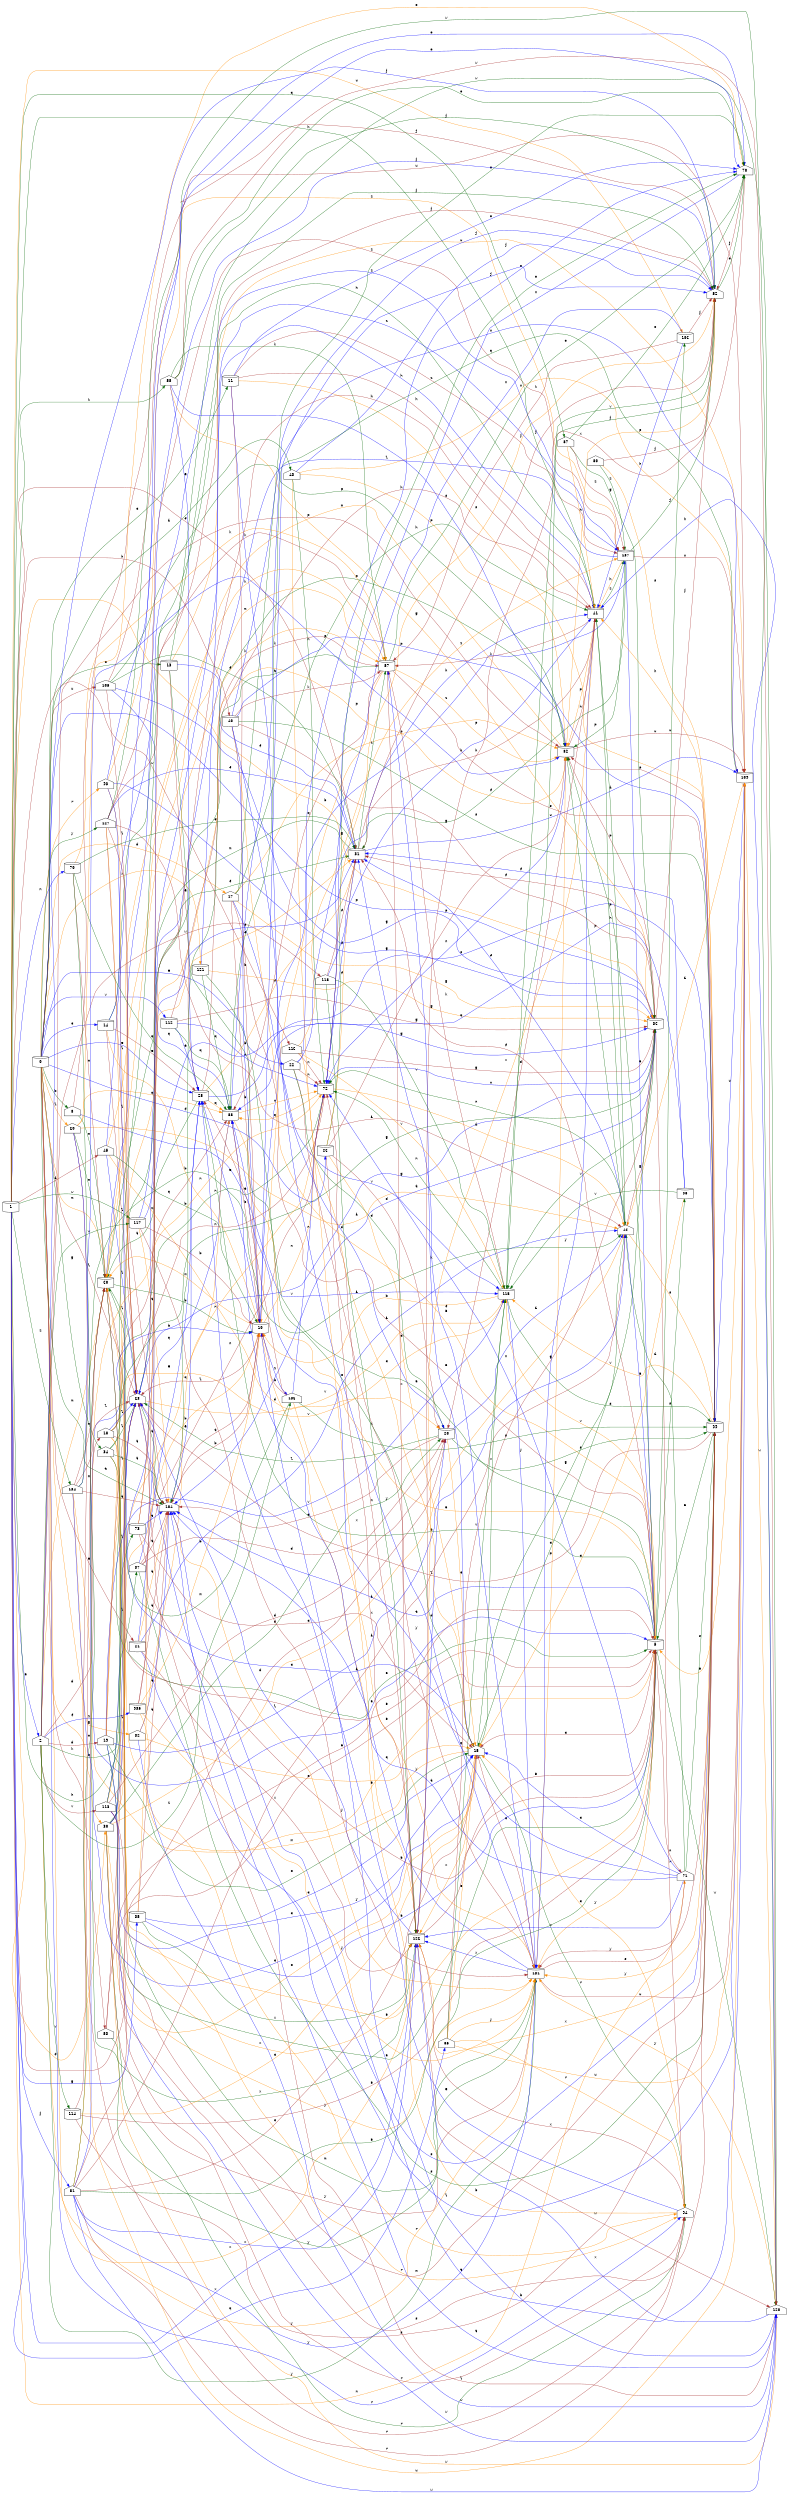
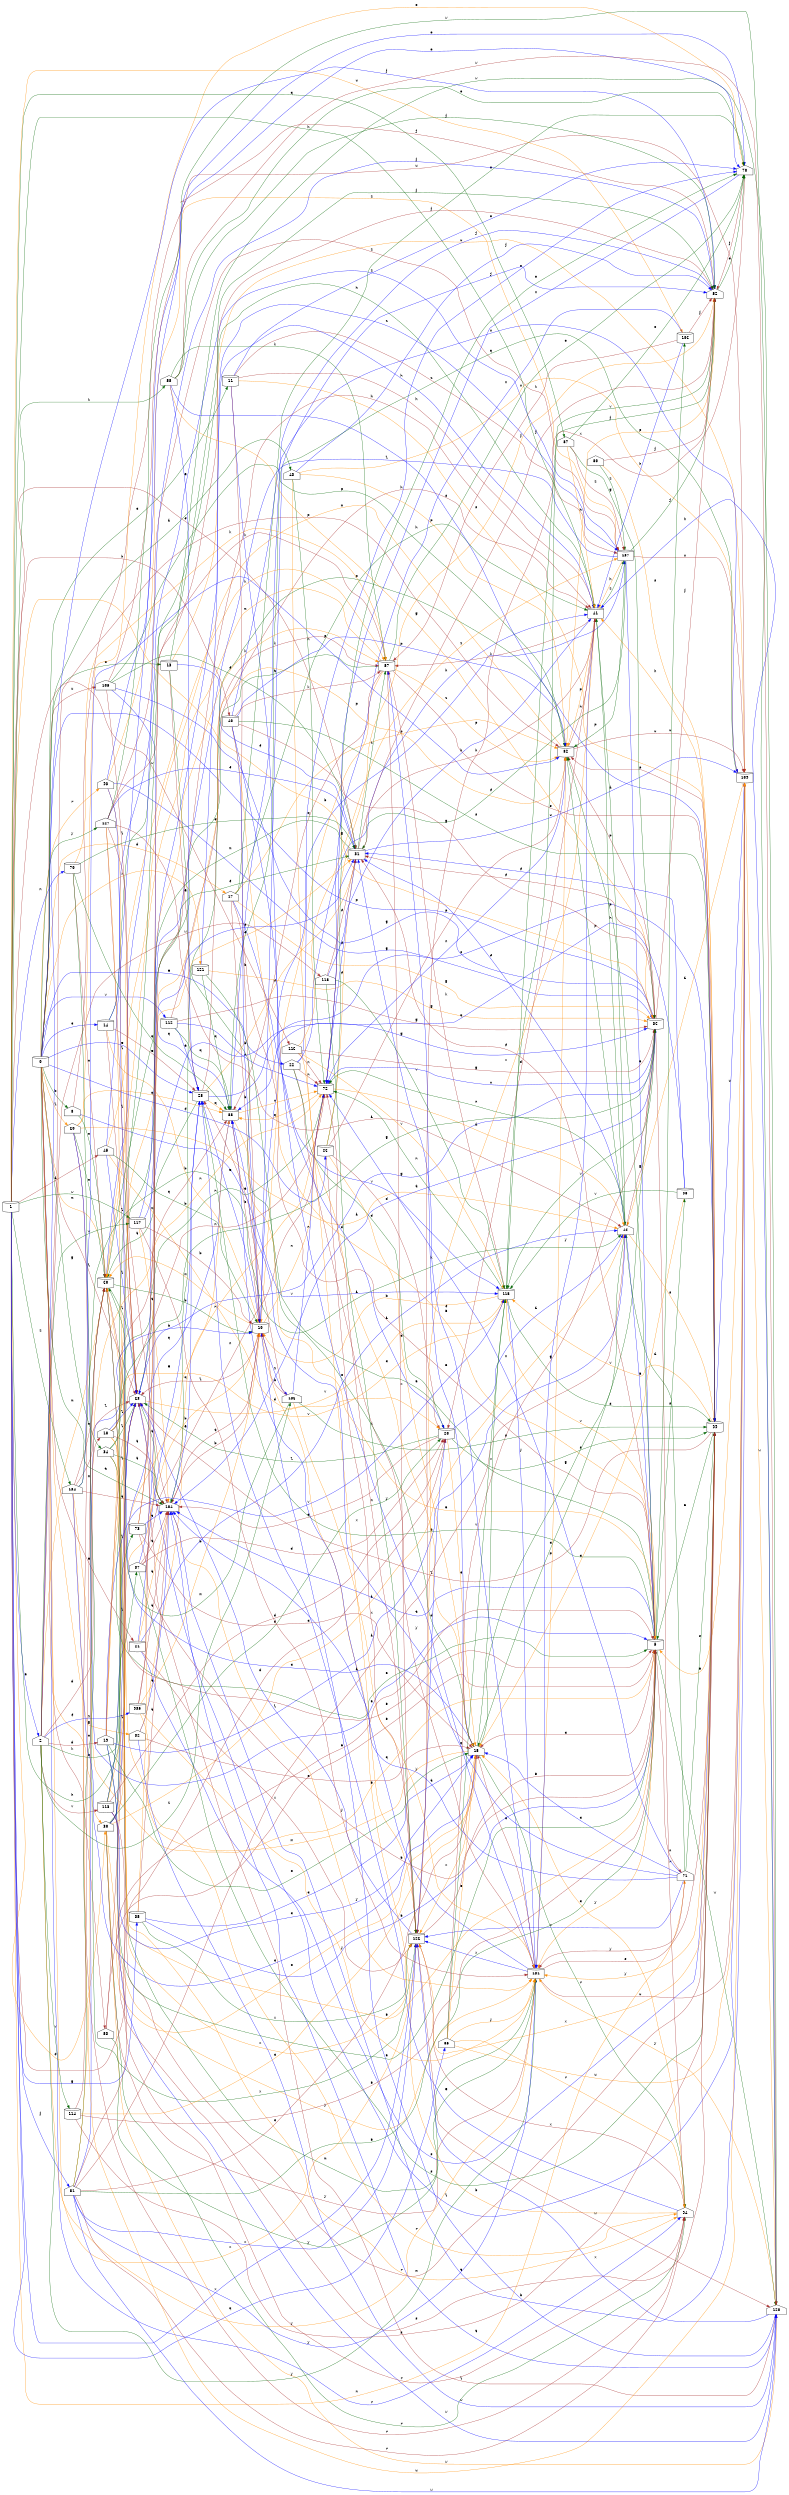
edge "32" -> "15": color darkorange -> brown
node "113": shape house -> cylinder
